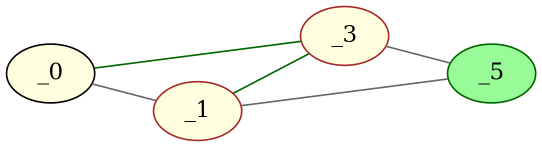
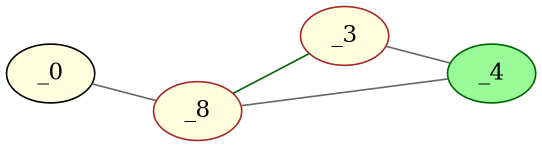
edge "_3" -- "_0": removed
node "_5": label "_5" -> "_4"
node "_1": label "_1" -> "_8"
